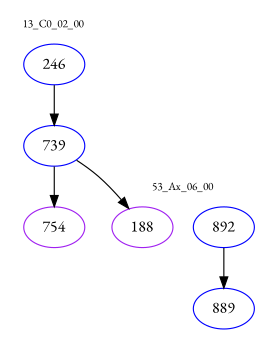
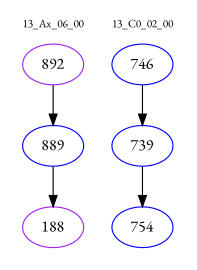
node "246": label "246" -> "746"
cluster "53_Ax_06_00": label "53_Ax_06_00" -> "13_Ax_06_00"
edge "739" -> "188": now "889" -> "188"
node "754": color purple -> blue
node "892": color blue -> purple
